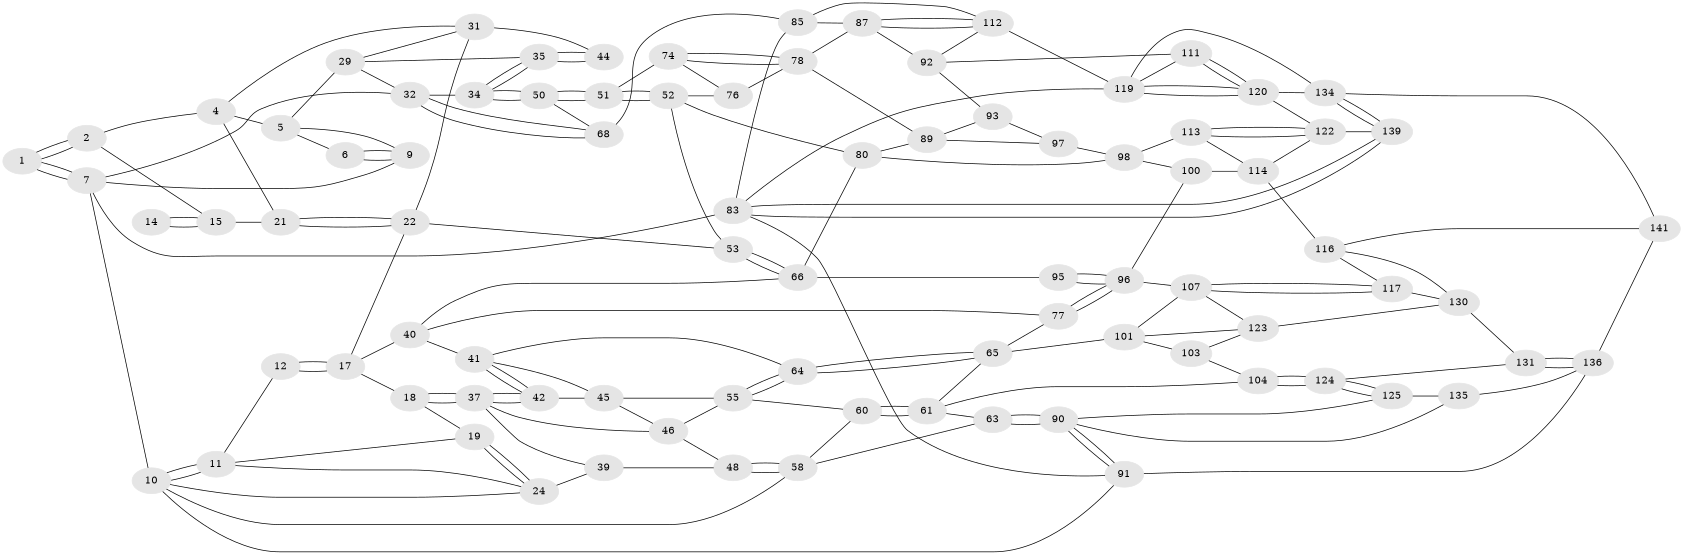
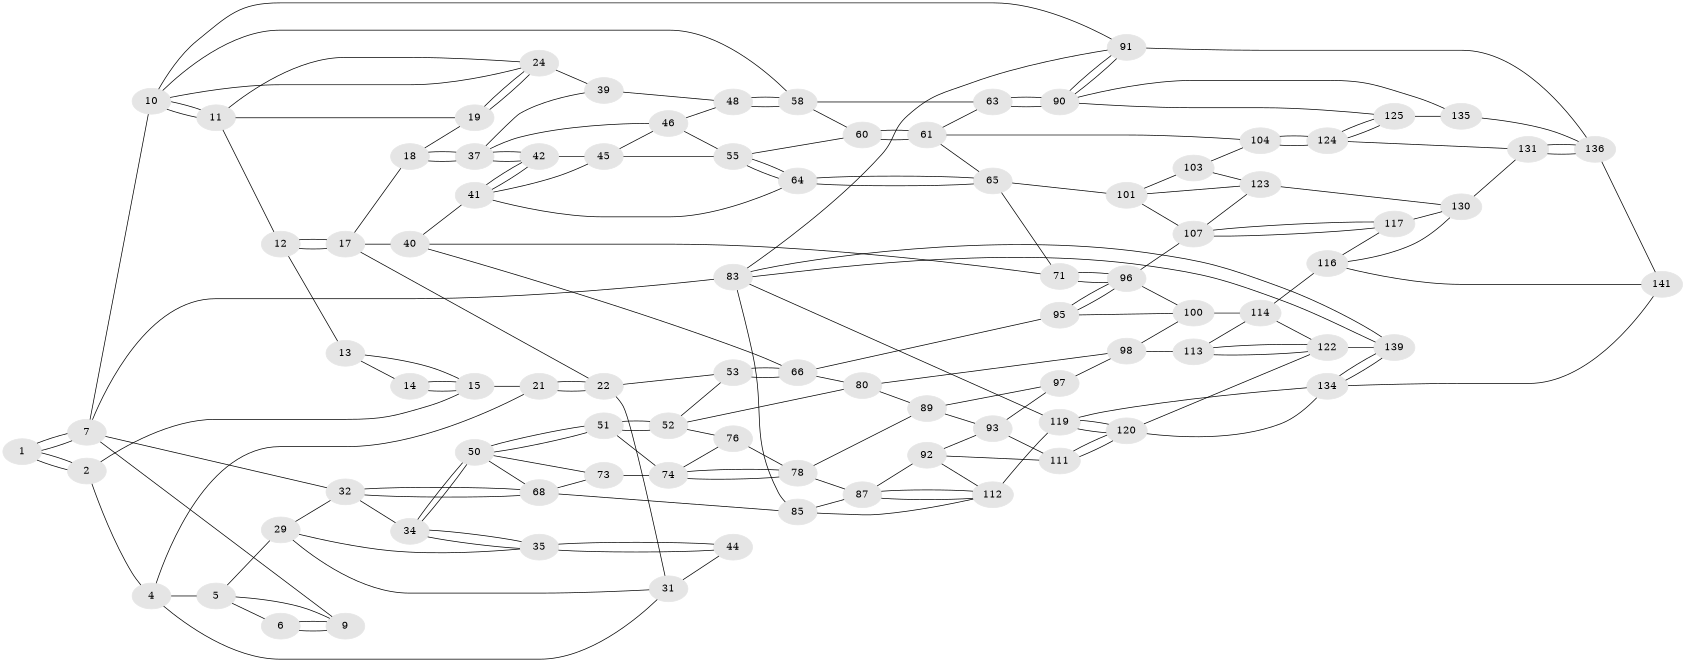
edge "111" -- "119": now "111" -- "93"
edge "100" -- "95": added
node "77": label "77" -> "71"
node "13": added
node "73": added
